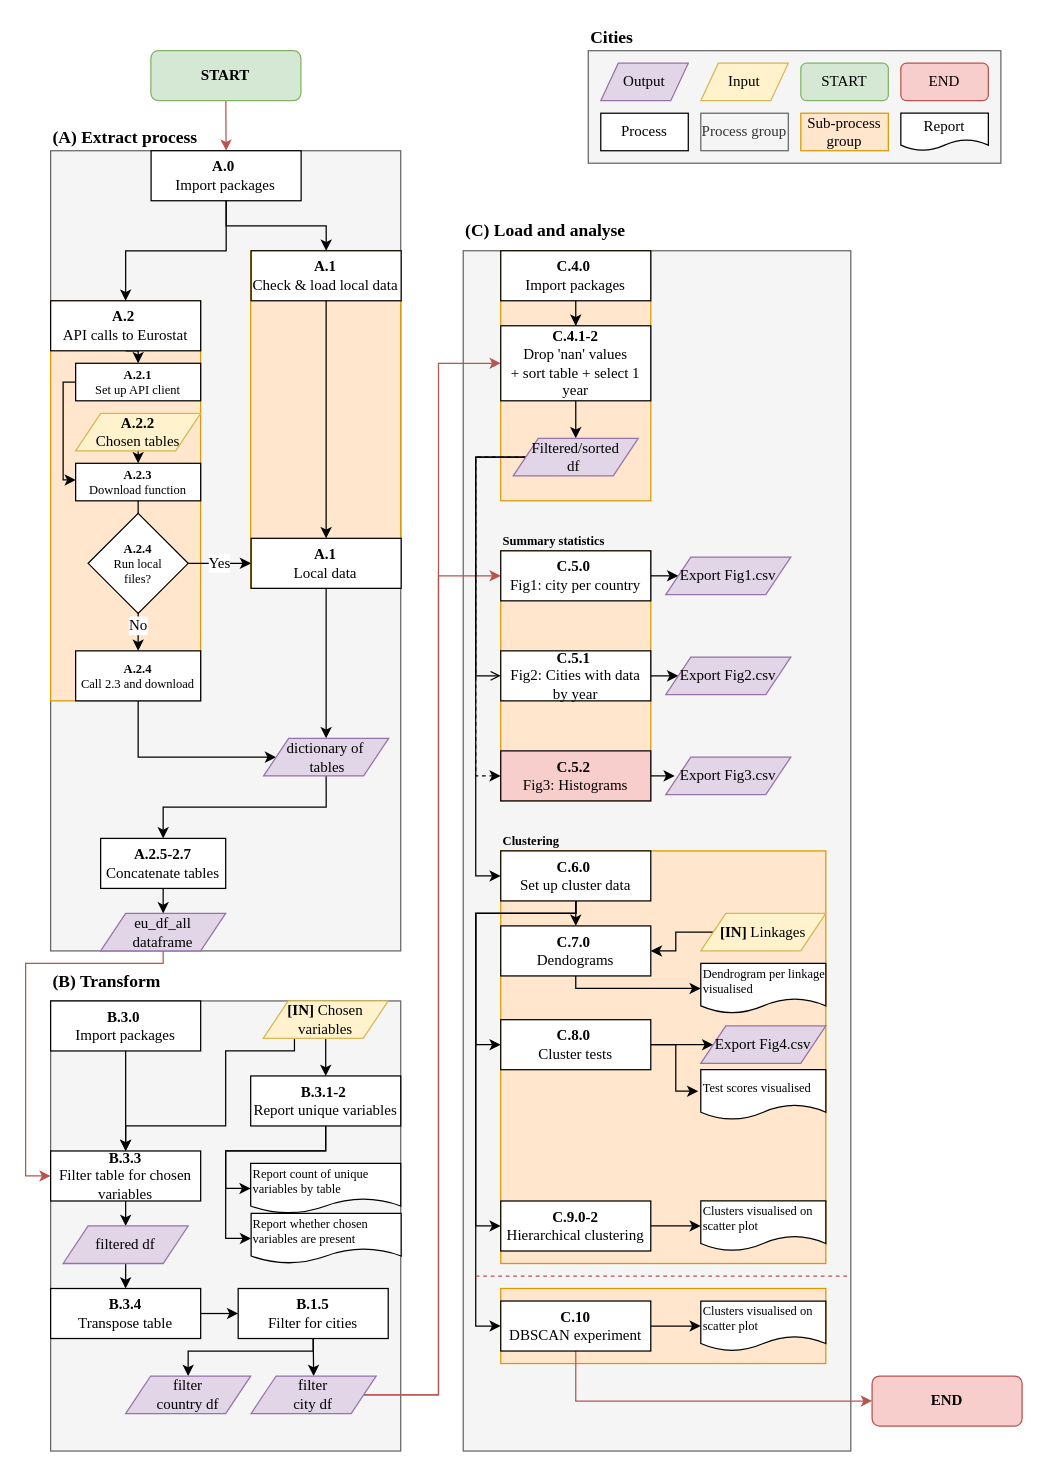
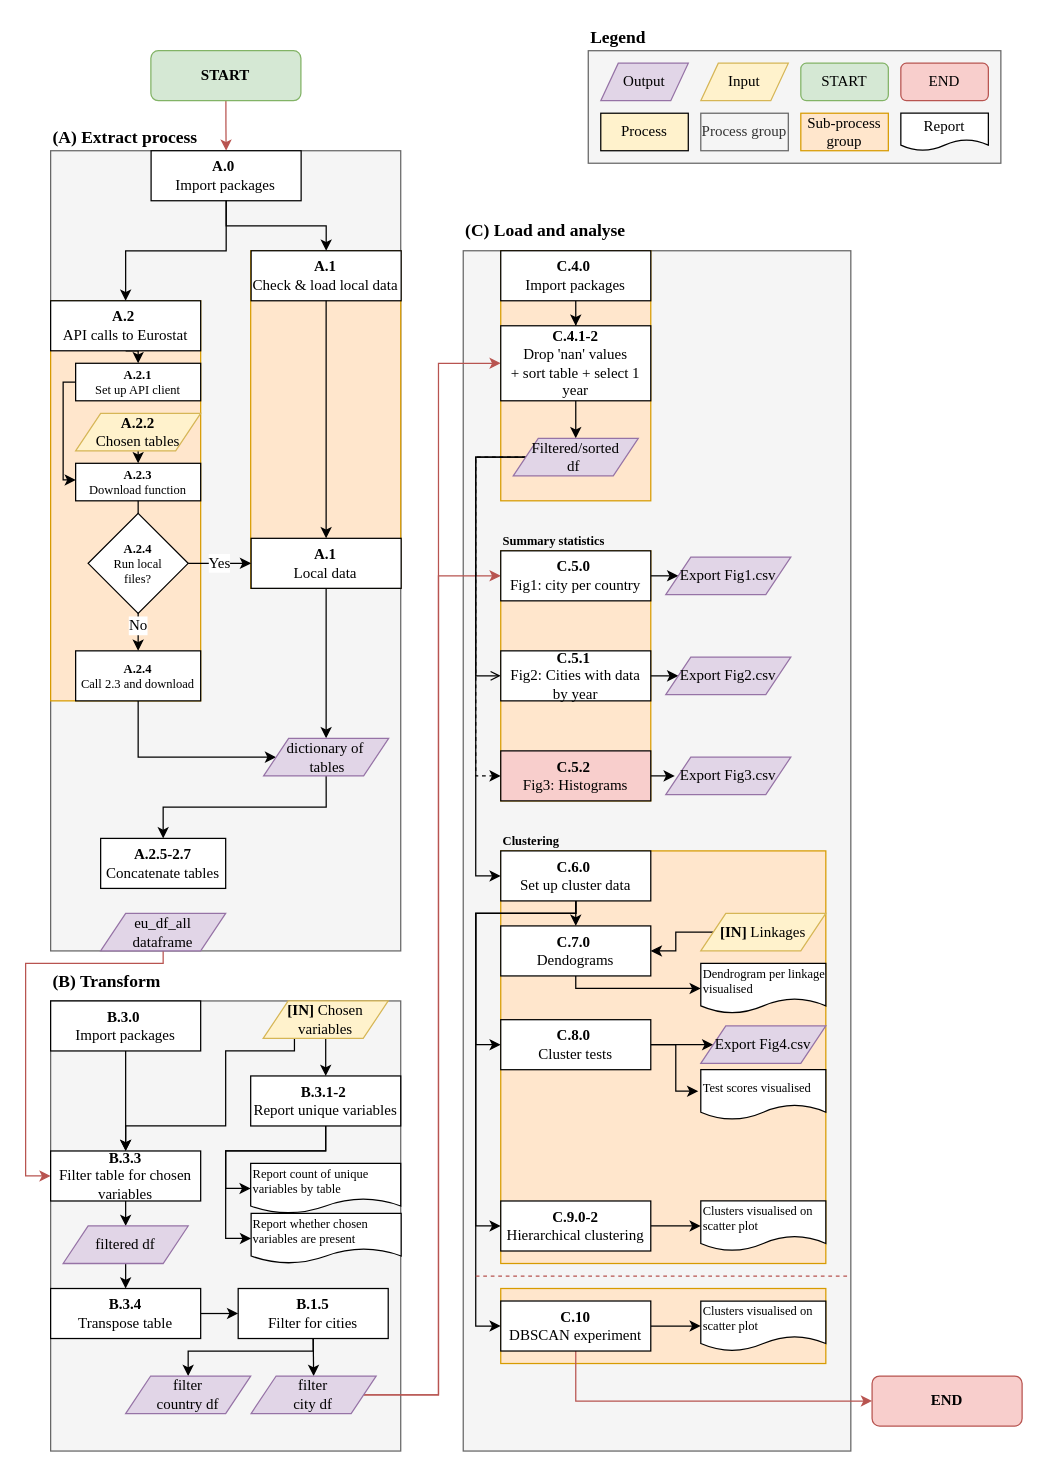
node "Cities": label "Cities" -> "Legend"
node "Process": fillcolor #ffffff -> #fff2cc
edge "A.2.5-2.7Concatenate tables" -> "eu_df_all dataframe": removed
